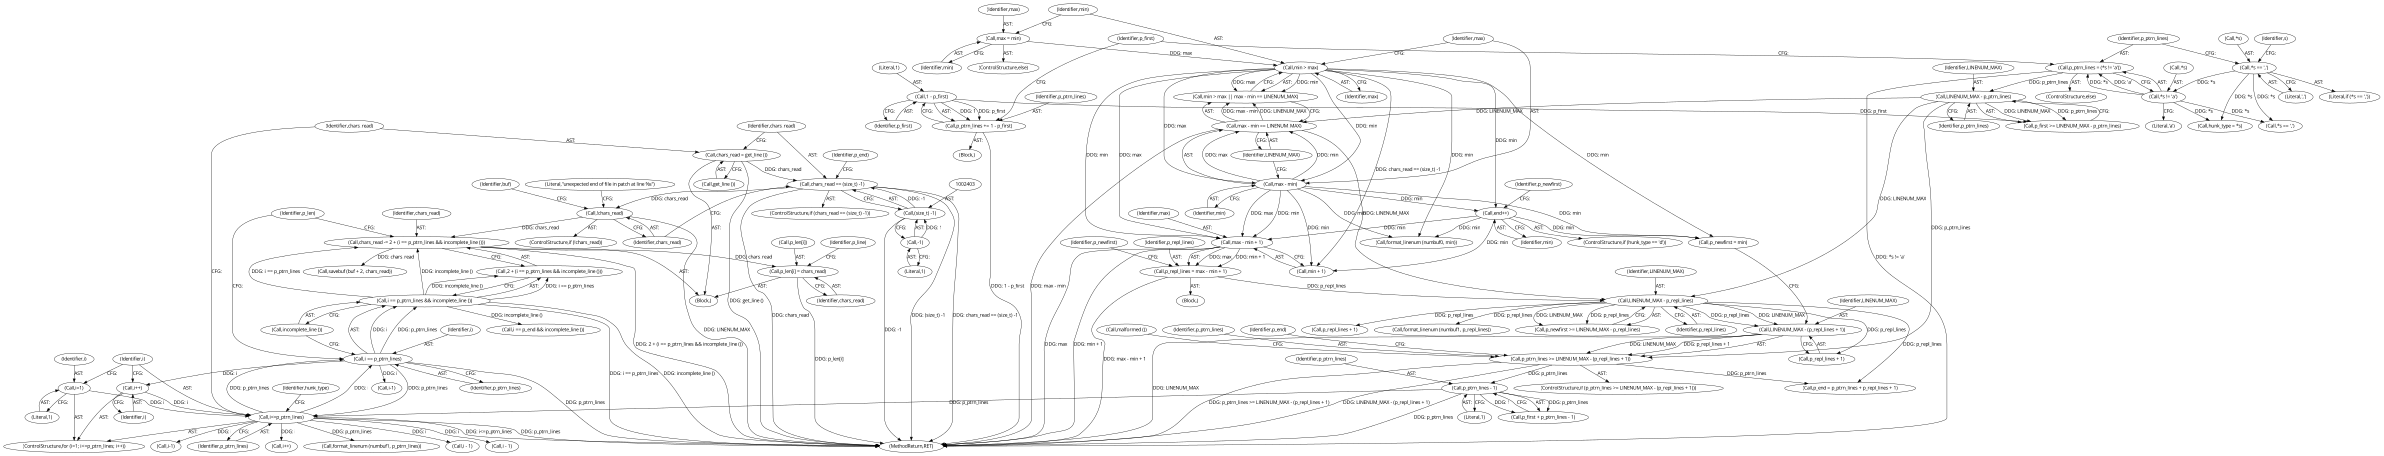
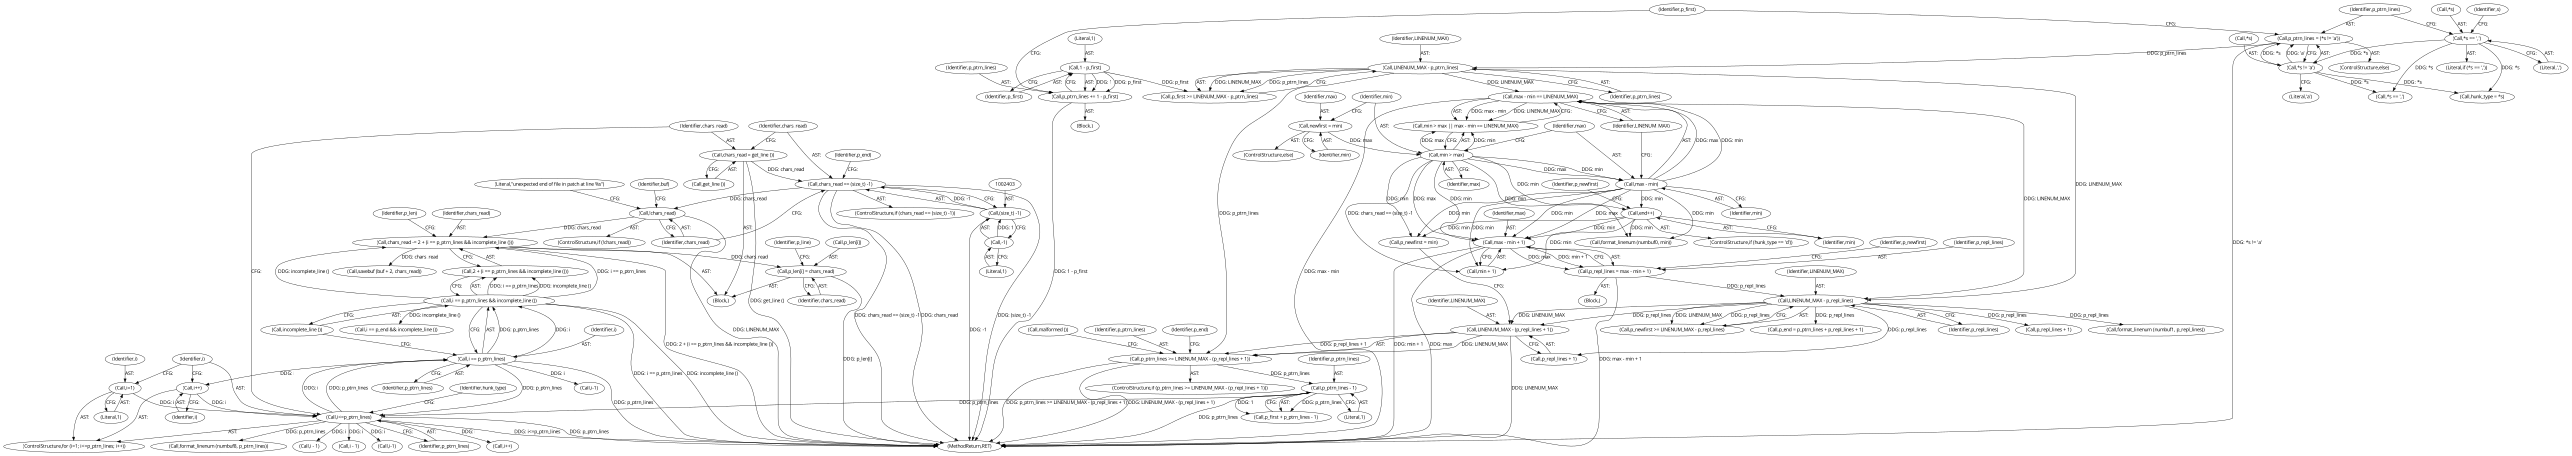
node "(Call,max = min)": label "(Call,max = min)" -> "(Call,newfirst = min)"
edge "(Call,p_repl_lines = max - min + 1)" -> "(Call,max - min + 1)": added, label "CFG:"
edge "(Identifier,p_len)" -> "(Call,i == p_ptrn_lines)": now "(Call,i == p_ptrn_lines && incomplete_line ())" -> "(Call,i == p_ptrn_lines)"
edge "(Call,p_ptrn_lines >= LINENUM_MAX - (p_repl_lines + 1))" -> "(Call,p_end = p_ptrn_lines + p_repl_lines + 1)": removed, label "DDG: p_ptrn_lines"
node "(Call,format_linenum (numbuf1, p_ptrn_lines))": label "(Call,format_linenum (numbuf1, p_ptrn_lines))" -> "(Call,format_linenum (numbuf8, p_ptrn_lines))"
